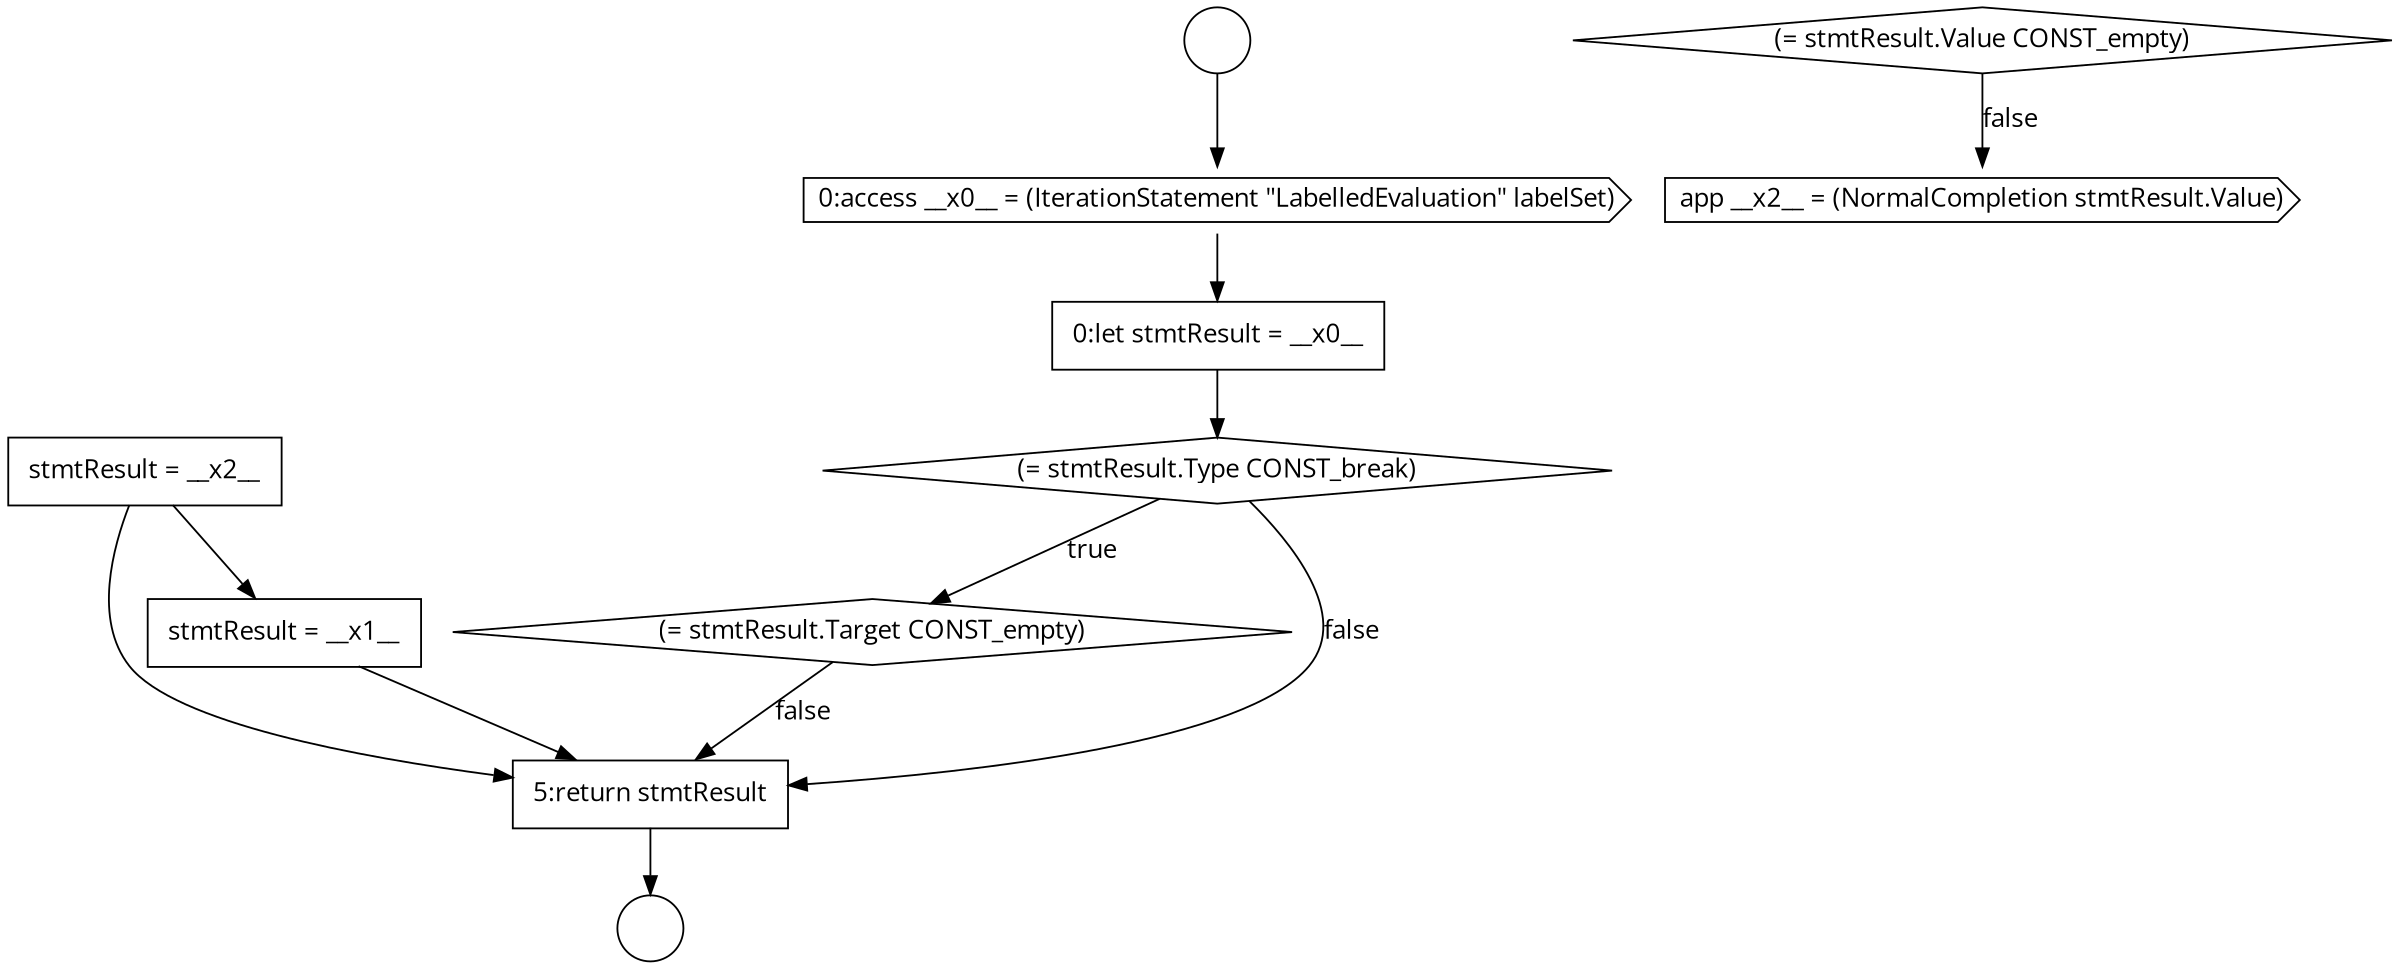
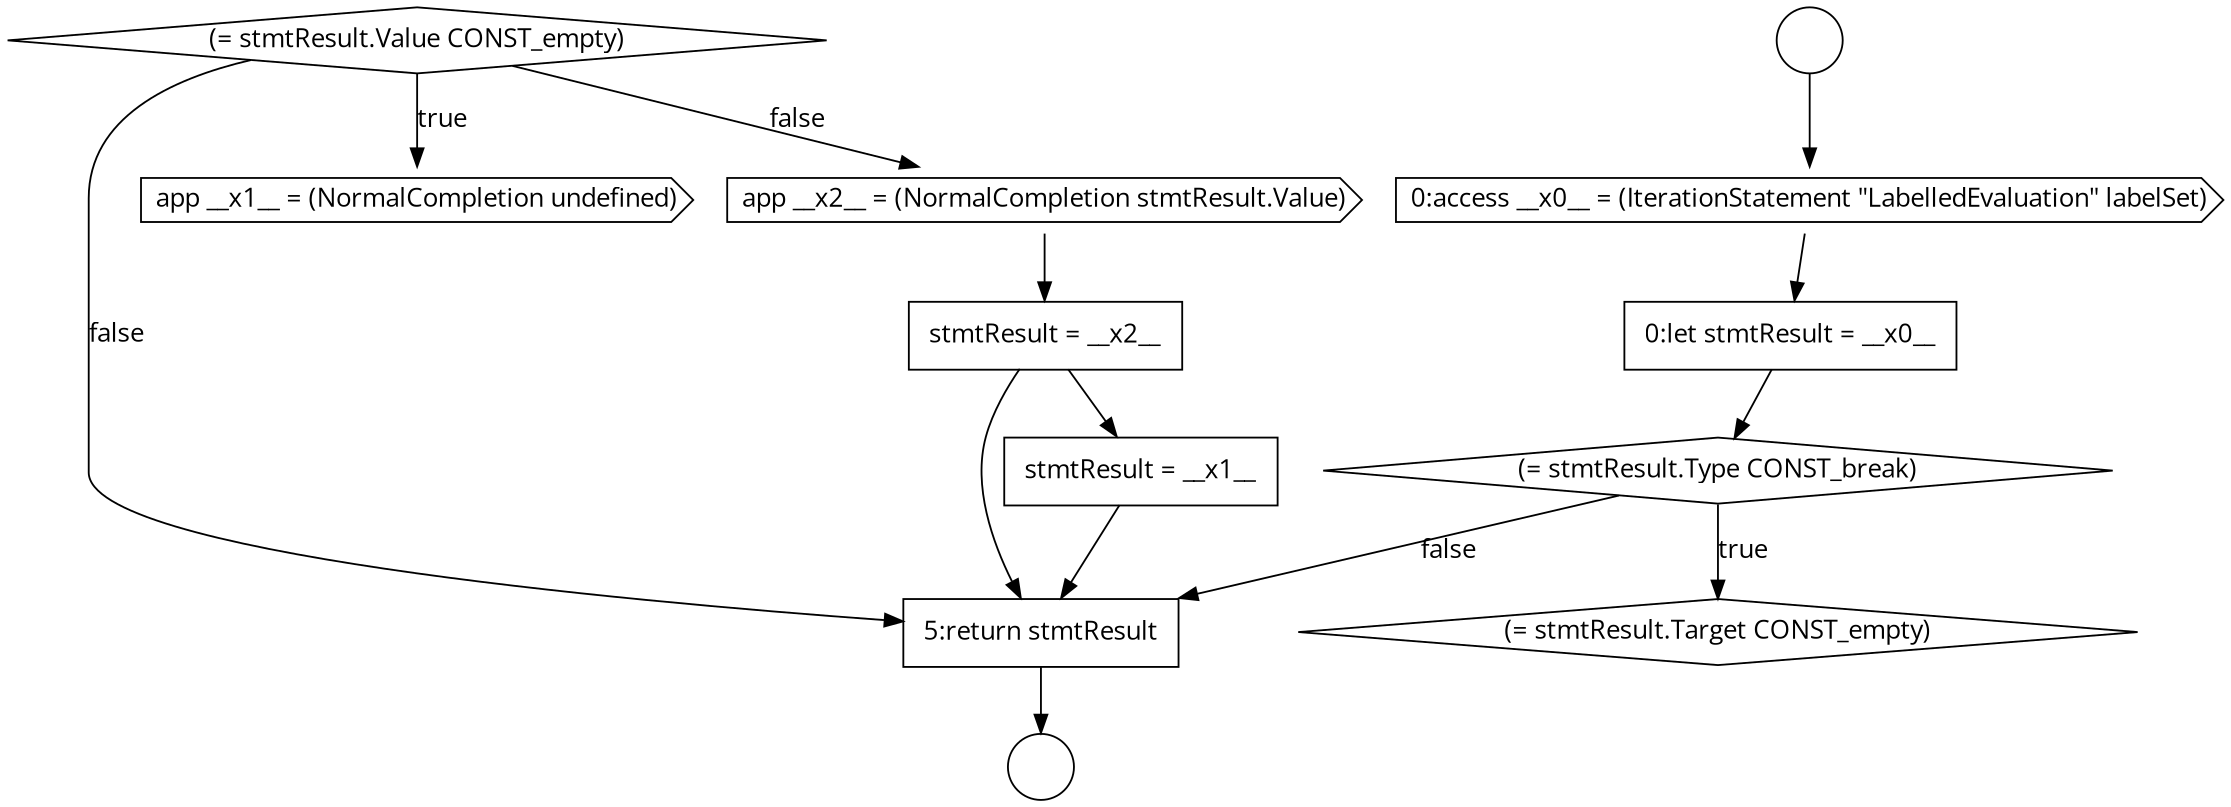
node "app __x1__ = (NormalCompletion undefined)": added
edge "app __x2__ = (NormalCompletion stmtResult.Value)" -> "stmtResult = __x2__": added
edge "(= stmtResult.Target CONST_empty)" -> "5:return stmtResult": now "(= stmtResult.Value CONST_empty)" -> "5:return stmtResult"
